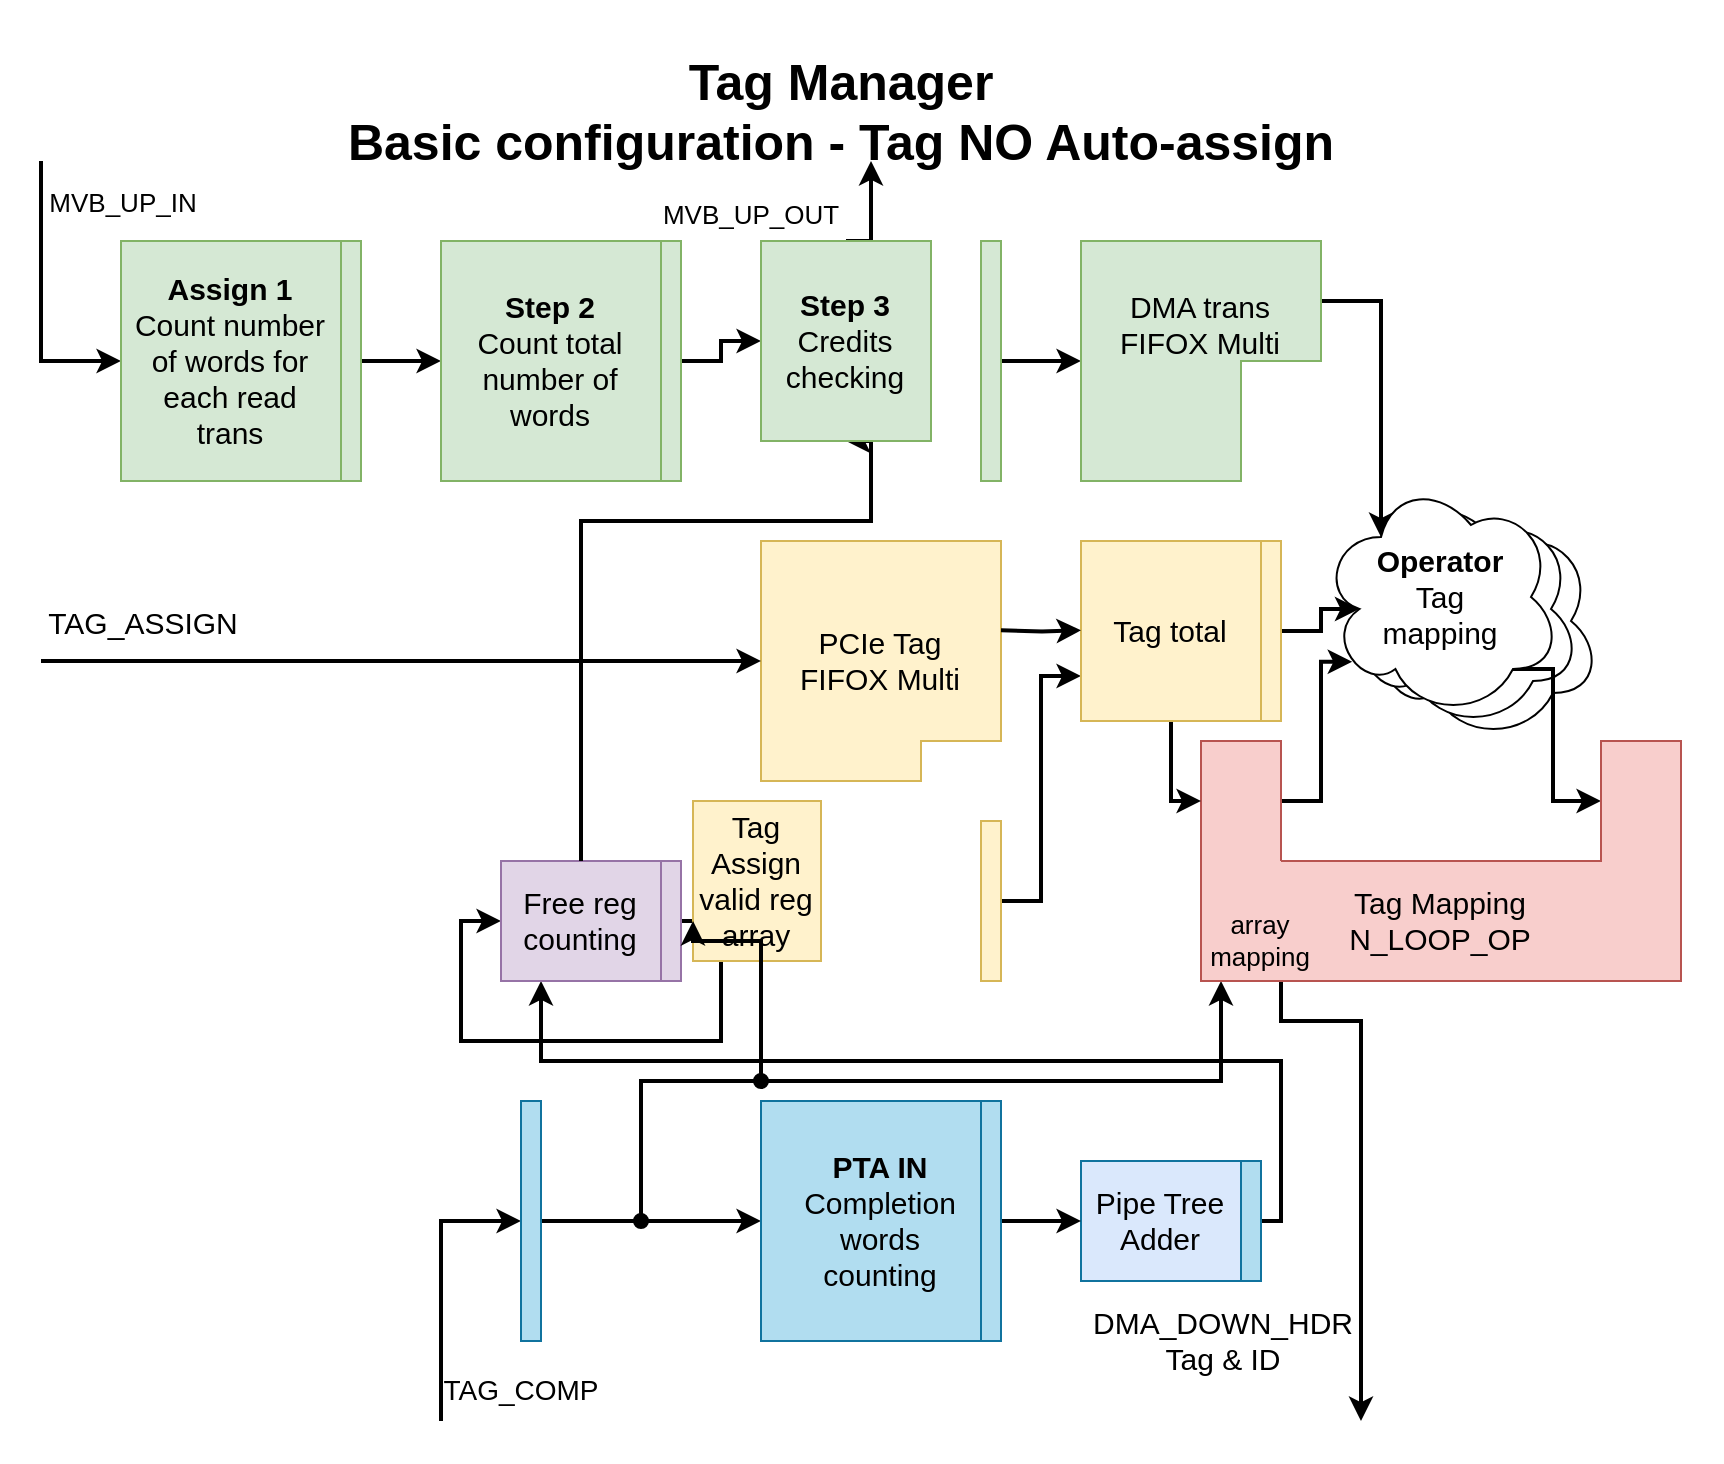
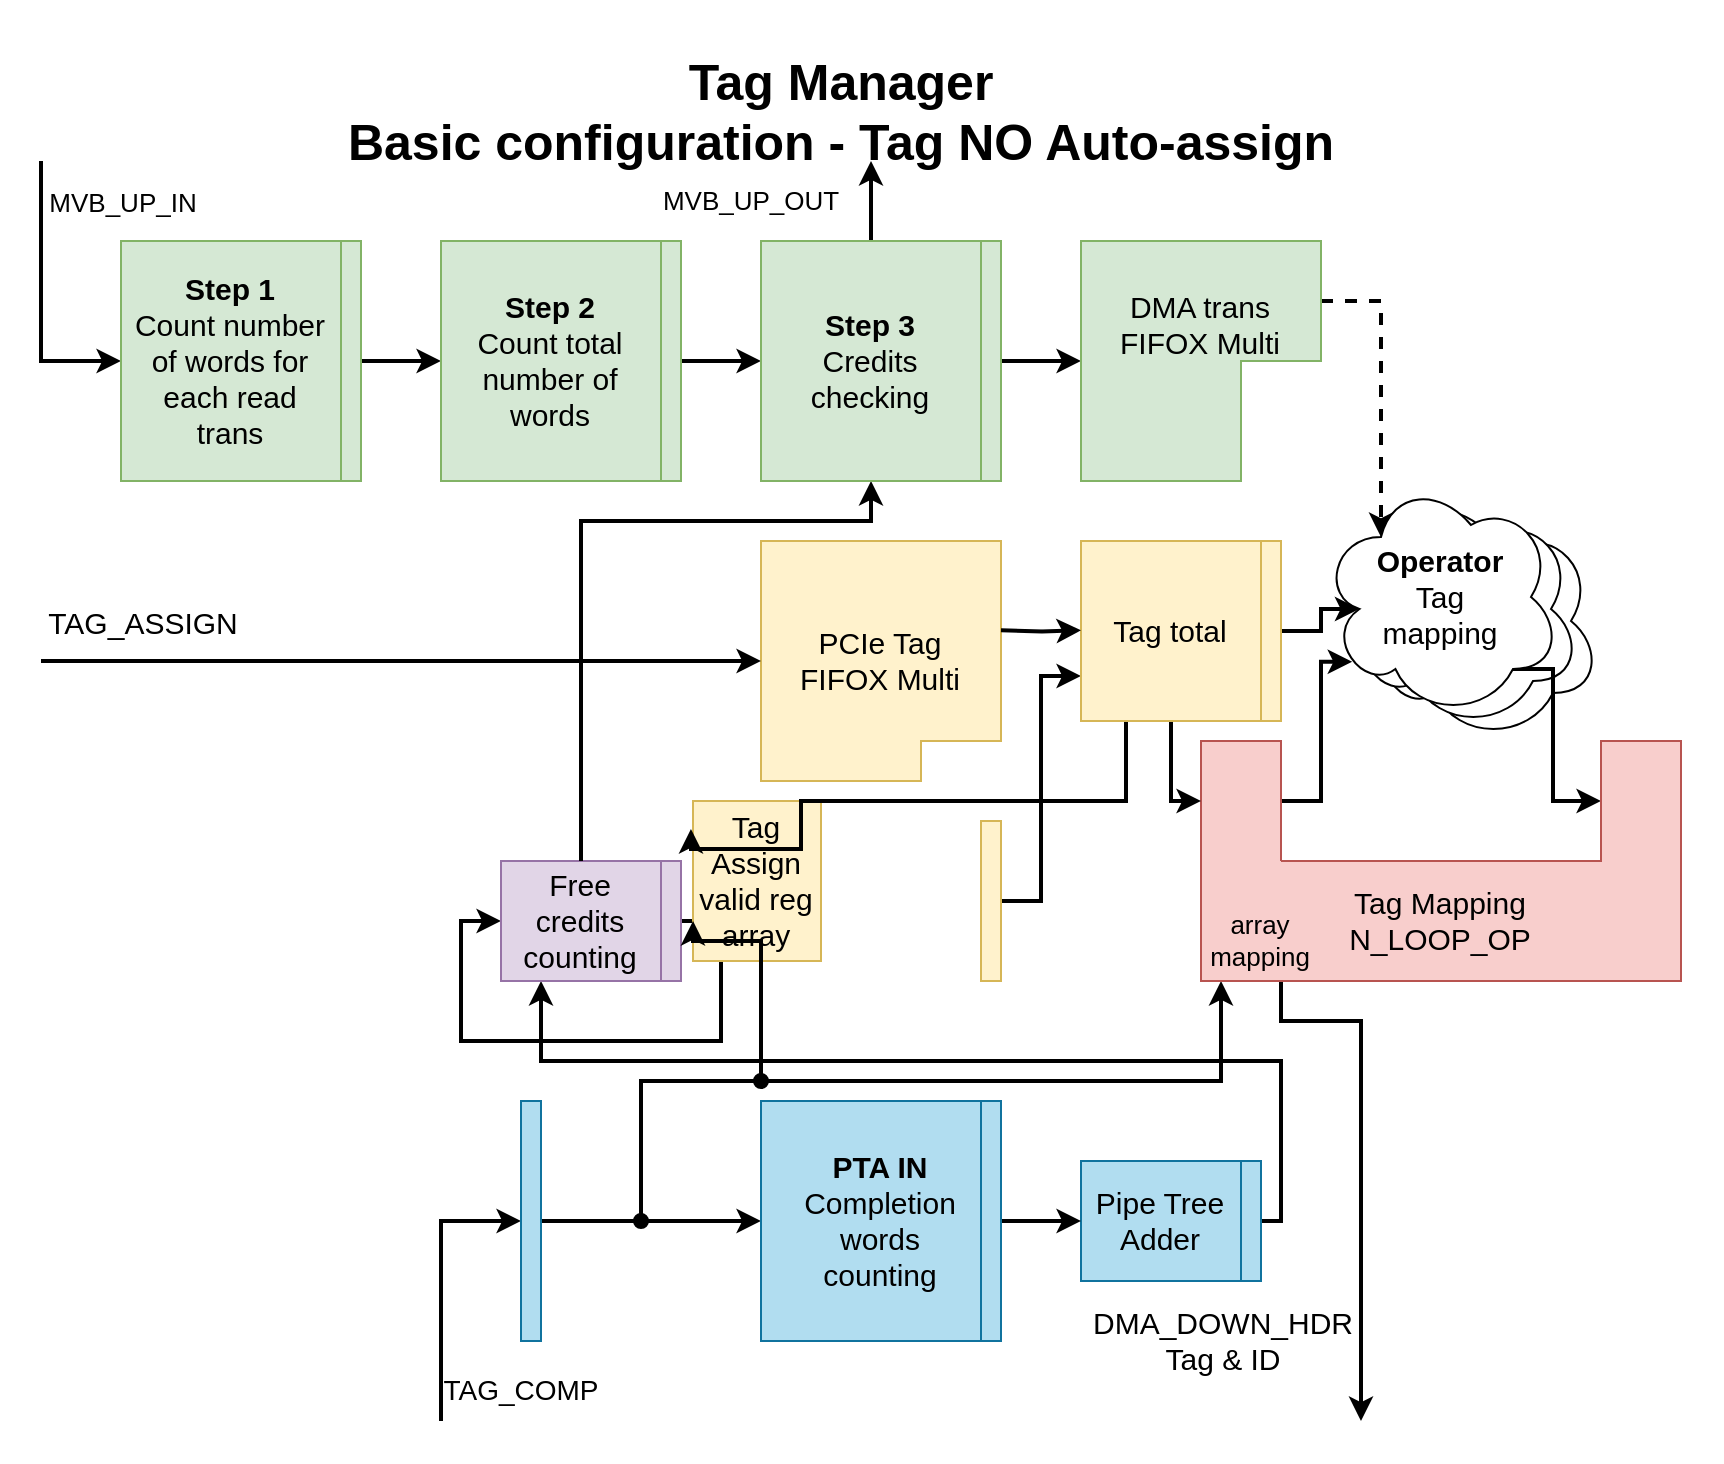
edge "DMA trans FIFOX Multi" -> "Operator Tag mapping": style solid -> dashed
node "Step 3 Credits checking": size 170x200 -> 220x240
node "Assign 1 Count number of words for each read trans": label "Assign 1 Count number of words for each read trans" -> "Step 1 Count number of words for each read trans"
edge "Tag total" -> "Tag Assign valid reg array": added
node "Free reg counting": label "Free reg counting" -> "Free credits counting"
node "Pipe Tree Adder": fillcolor #dae8fc -> #b1ddf0
